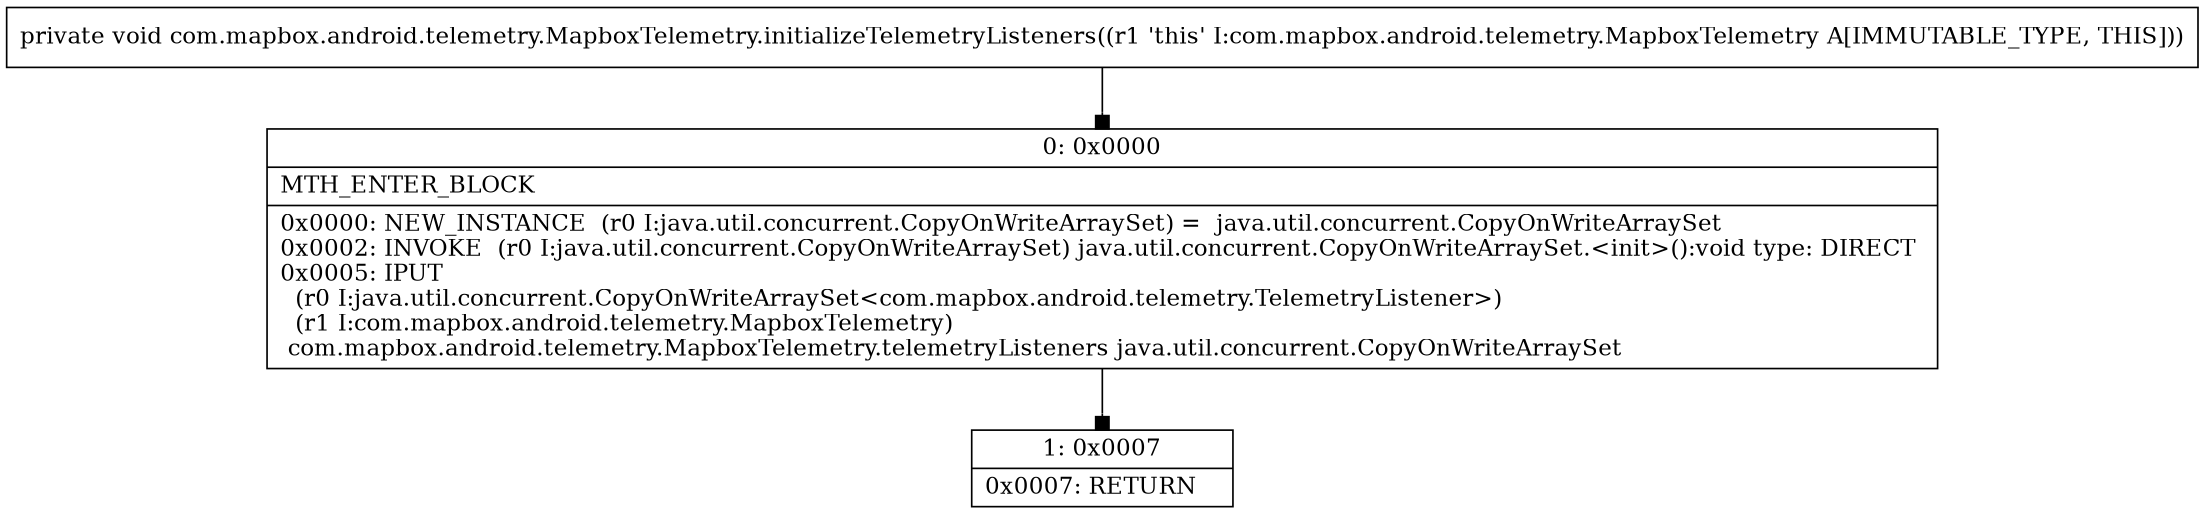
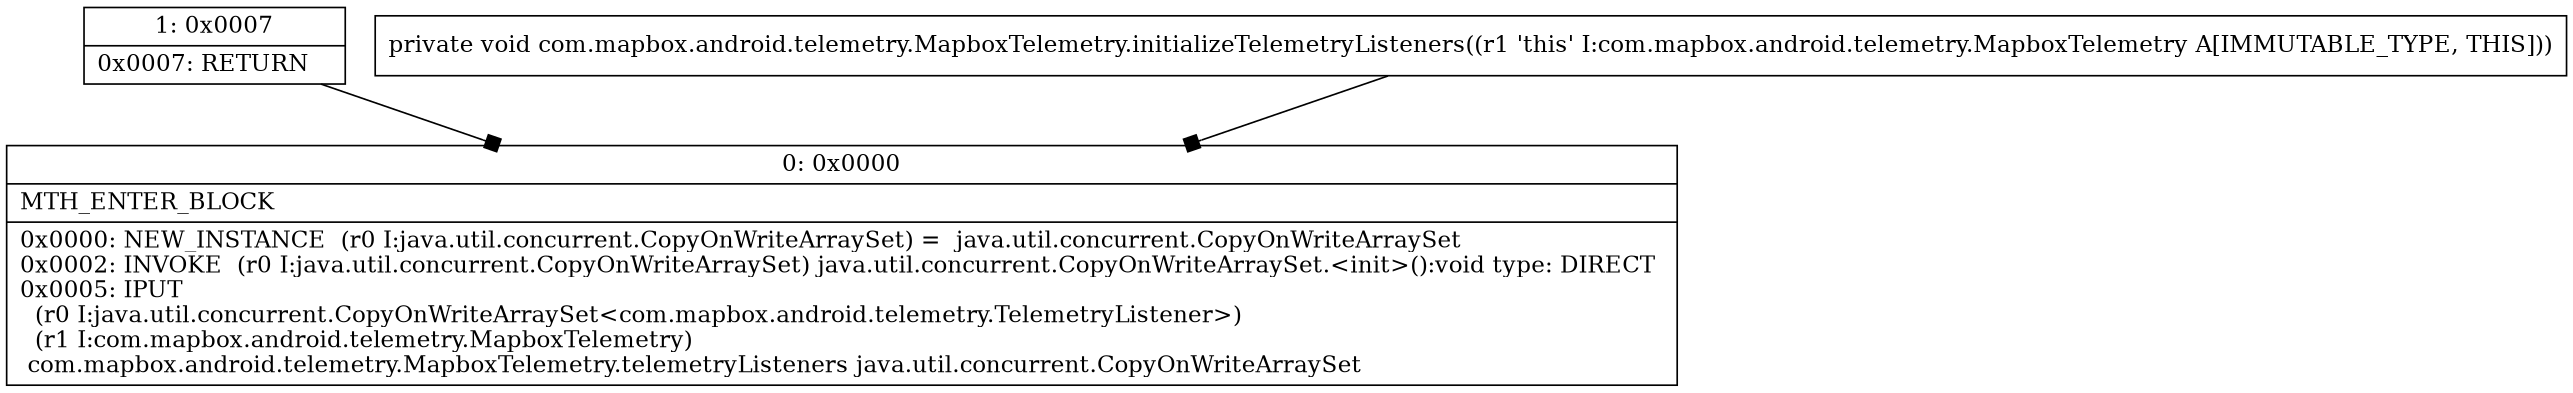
edge "0: 0x0000" -> "1: 0x0007": reversed
